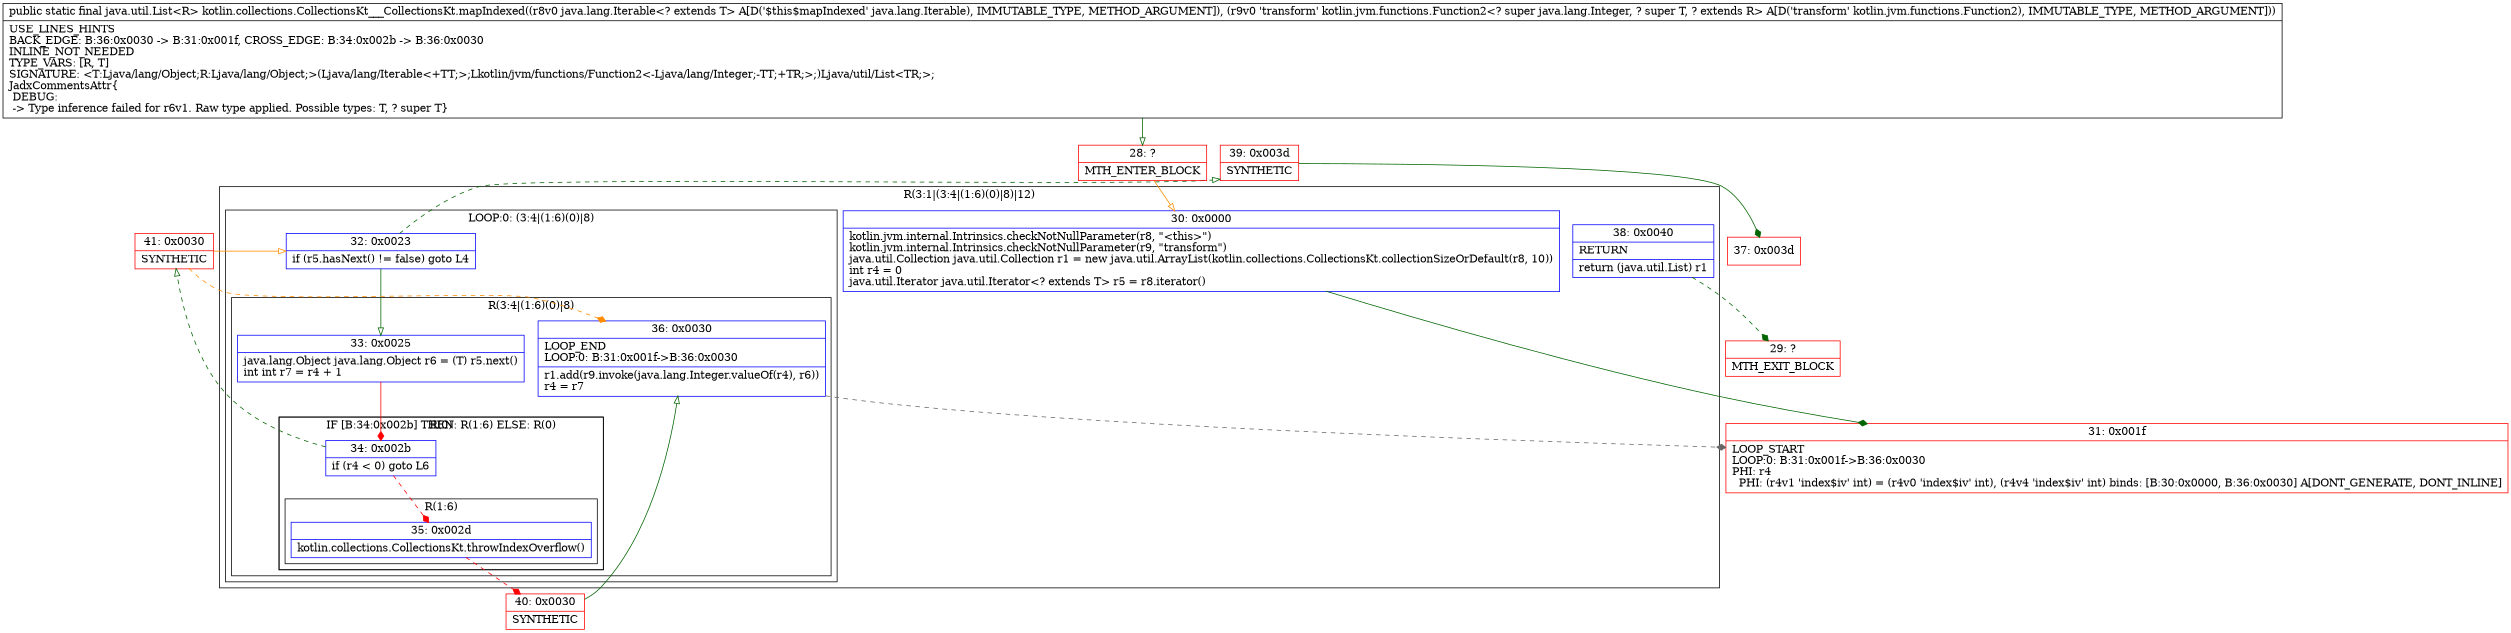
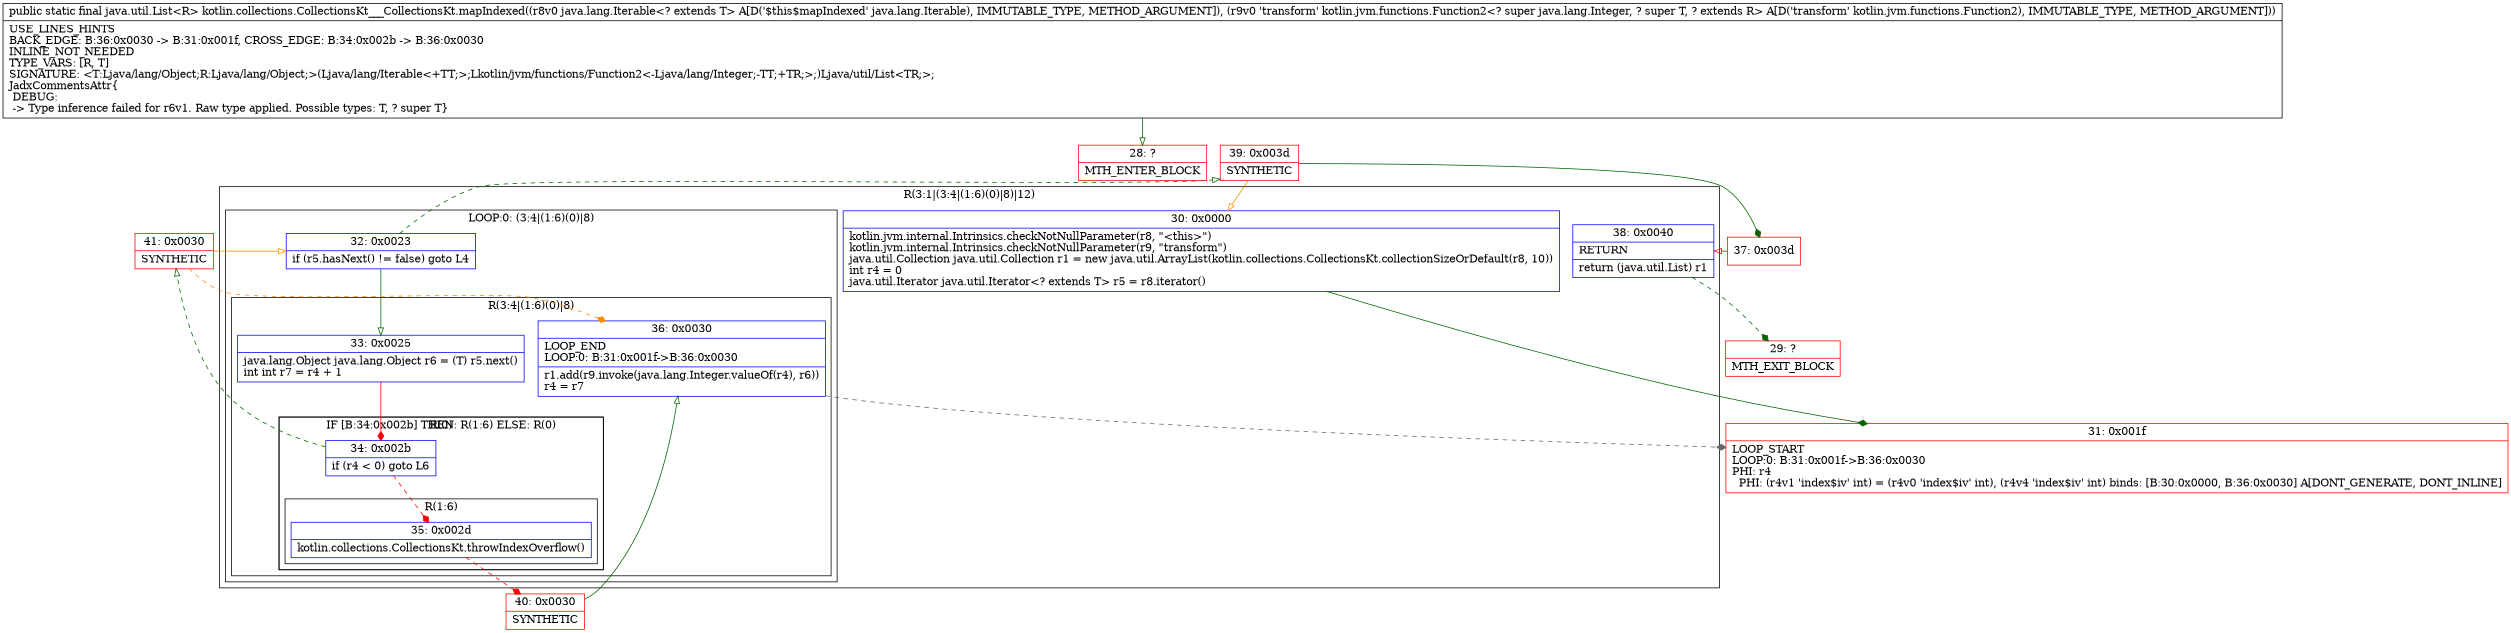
edge "28: ?" -> "30: 0x0000": now "39: 0x003d" -> "30: 0x0000"
edge "37: 0x003d" -> "38: 0x0040": added
